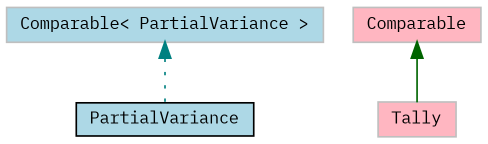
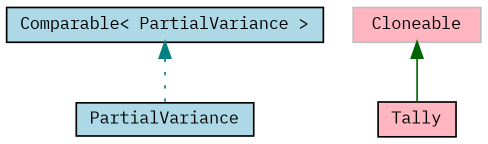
node "Comparable< PartialVariance >": color grey75 -> black
node "Comparable": label "Comparable" -> "Cloneable"
node "Tally": color grey75 -> black
